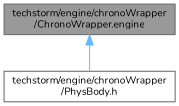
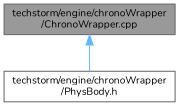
node "techstorm/engine/chronoWrapper /ChronoWrapper.engine": label "techstorm/engine/chronoWrapper /ChronoWrapper.engine" -> "techstorm/engine/chronoWrapper /ChronoWrapper.cpp"
